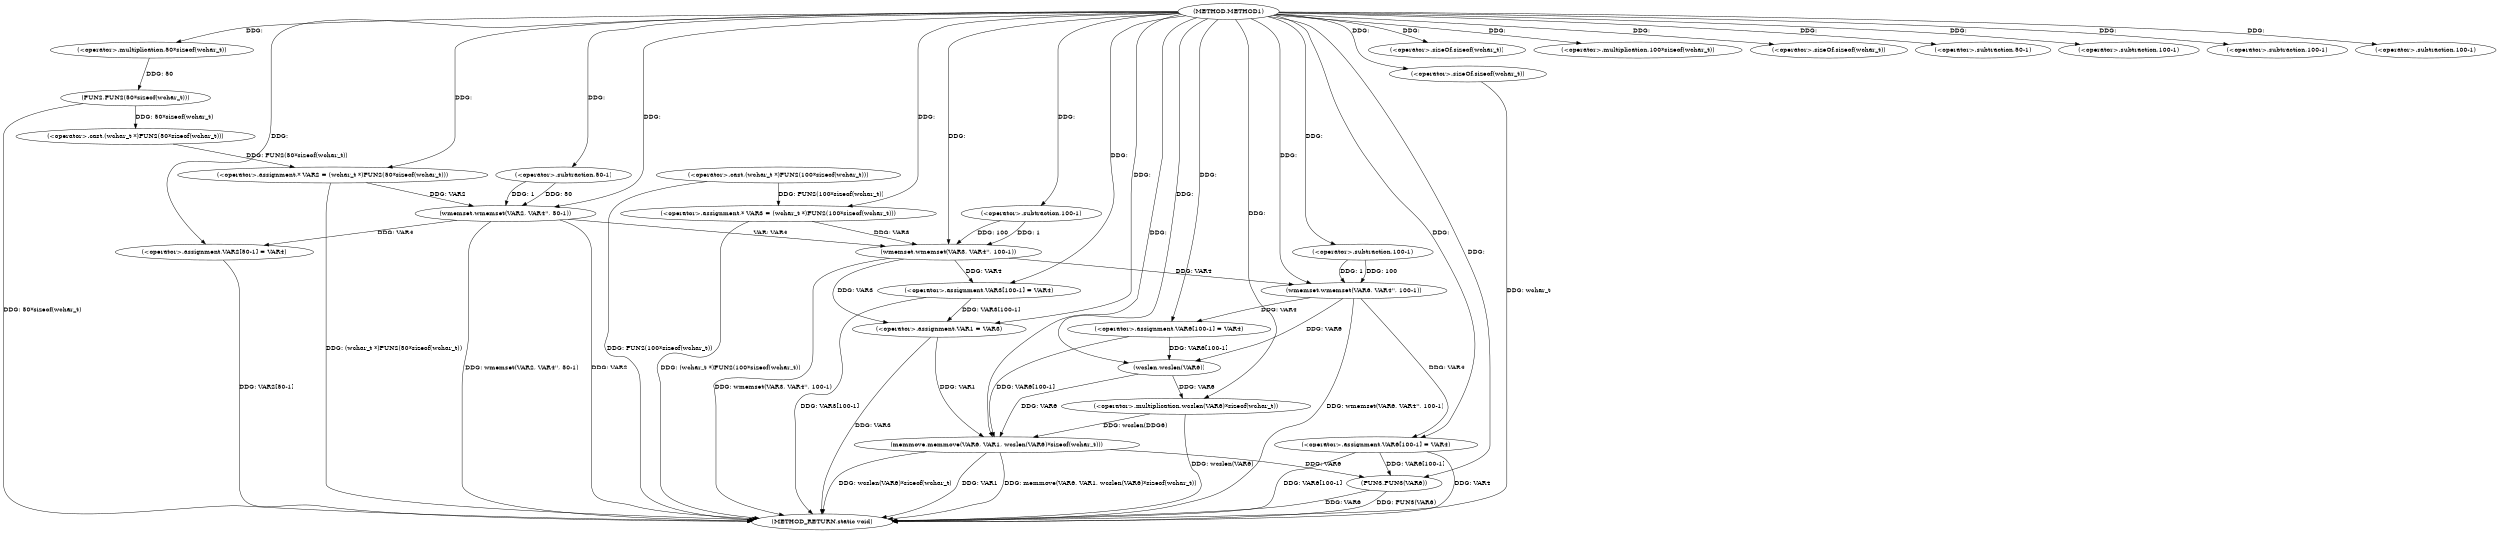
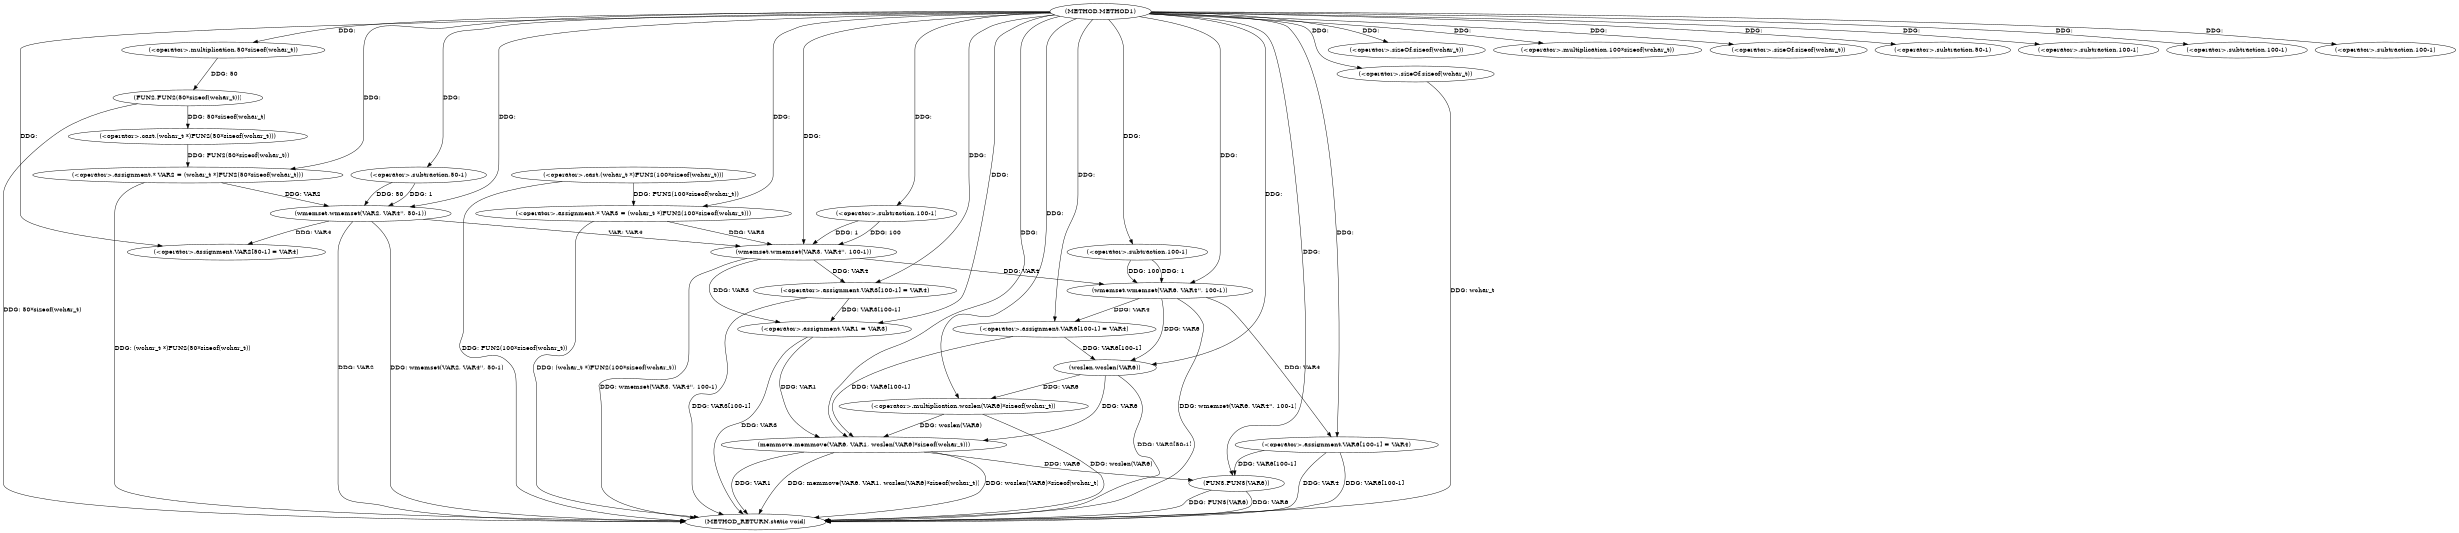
edge "(<operator>.multiplication,wcslen(VAR6)*sizeof(wchar_t))" -> "(memmove,memmove(VAR6, VAR1, wcslen(VAR6)*sizeof(wchar_t)))": label "DDG: wcslen(DDG6)" -> "DDG: wcslen(VAR6)"
edge "(<operator>.assignment,VAR2[50-1] = VAR4)" -> "(METHOD_RETURN,static void)": now "(wcslen,wcslen(VAR6))" -> "(METHOD_RETURN,static void)"
